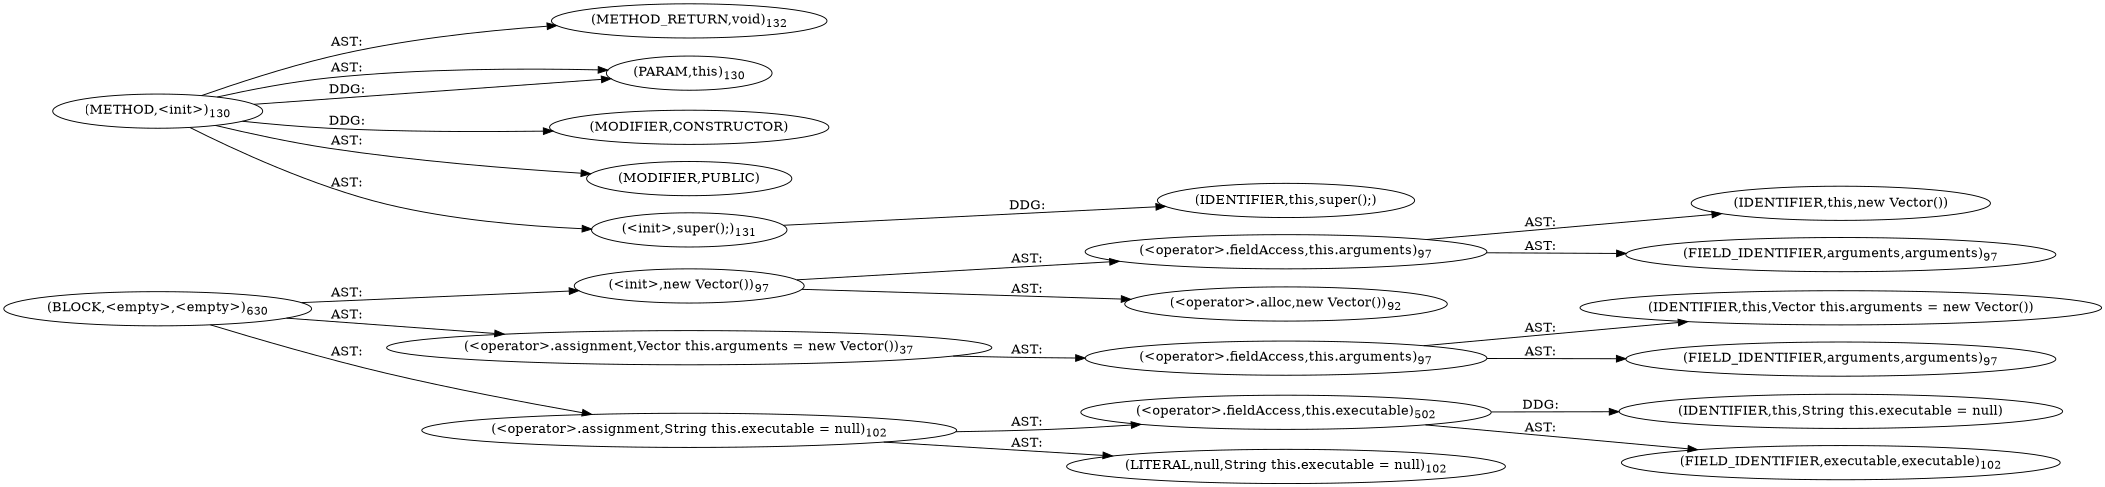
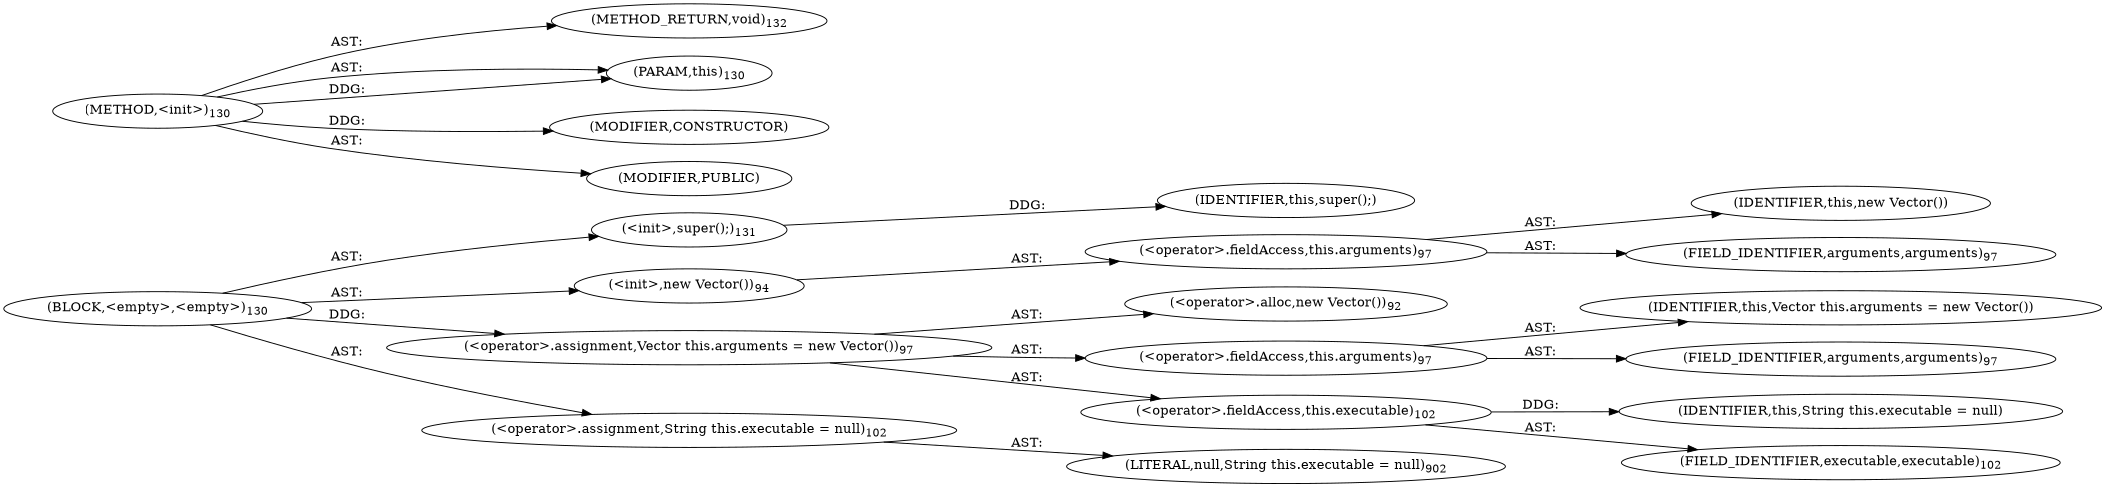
edge "(METHOD,<init>)" -> "(<init>,super();)": now "(BLOCK,<empty>,<empty>)" -> "(<init>,super();)"
node "(<init>,new Vector())": text "97" -> "94"
edge "(<init>,new Vector())" -> "(<operator>.alloc,new Vector())": now "(<operator>.assignment,Vector this.arguments = new Vector())" -> "(<operator>.alloc,new Vector())"
node "(BLOCK,<empty>,<empty>)": text "630" -> "130"
edge "(BLOCK,<empty>,<empty>)" -> "(<operator>.assignment,Vector this.arguments = new Vector())": label "AST: " -> "DDG: "
node "(<operator>.assignment,Vector this.arguments = new Vector())": text "37" -> "97"
node "(<operator>.fieldAccess,this.executable)": text "502" -> "102"
edge "(<operator>.assignment,String this.executable = null)" -> "(<operator>.fieldAccess,this.executable)": now "(<operator>.assignment,Vector this.arguments = new Vector())" -> "(<operator>.fieldAccess,this.executable)"
node "(LITERAL,null,String this.executable = null)": text "102" -> "902"
